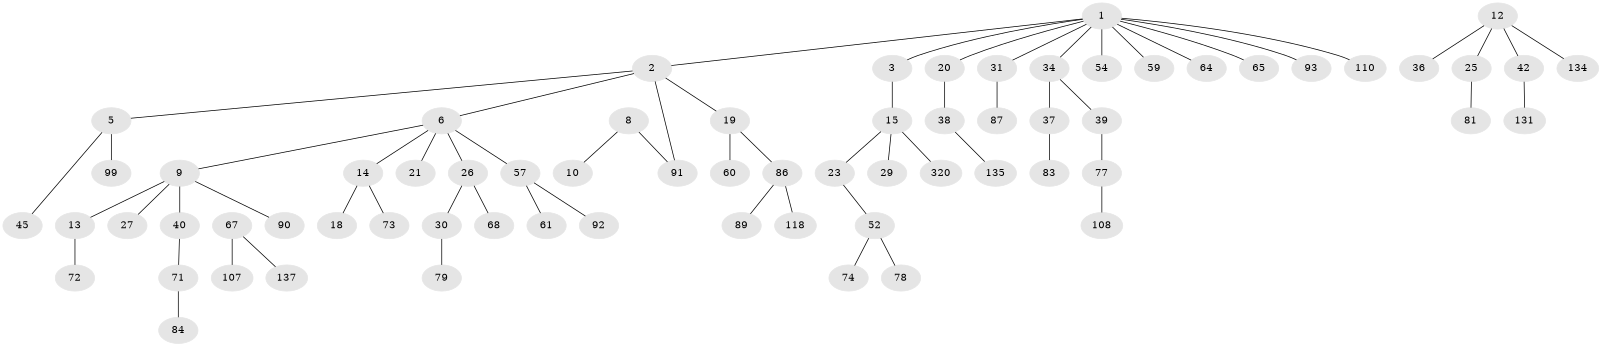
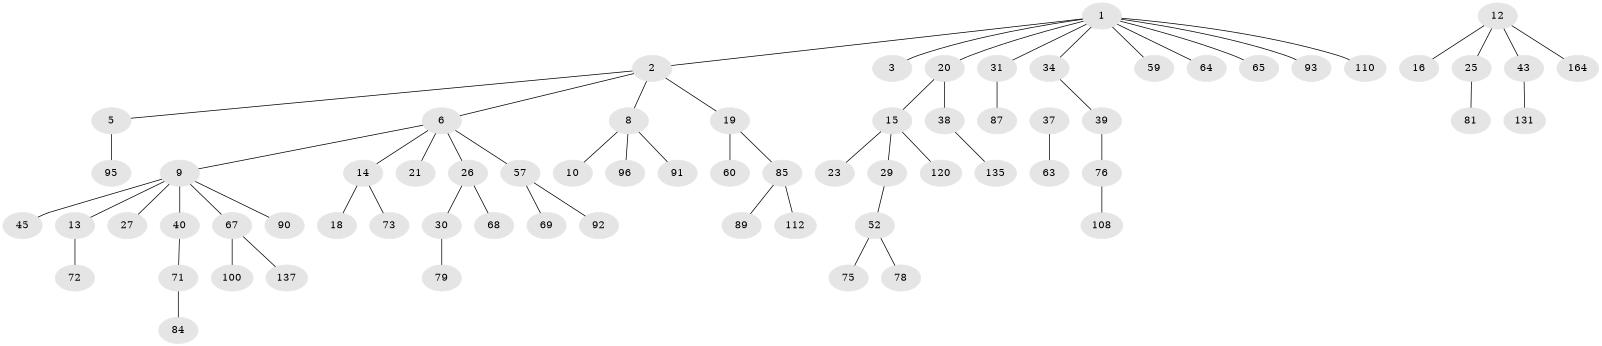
node "54": removed
node "36": label "36" -> "16"
node "42": label "42" -> "43"
node "134": label "134" -> "164"
edge "3" -- "15": now "20" -- "15"
edge "34" -- "37": removed
edge "2" -- "91": now "2" -- "8"
edge "5" -- "45": now "9" -- "45"
node "99": label "99" -> "95"
node "96": added
node "86": label "86" -> "85"
node "320": label "320" -> "120"
node "83": label "83" -> "63"
node "77": label "77" -> "76"
edge "9" -- "67": added
edge "23" -- "52": now "29" -- "52"
node "61": label "61" -> "69"
node "118": label "118" -> "112"
node "107": label "107" -> "100"
node "74": label "74" -> "75"
